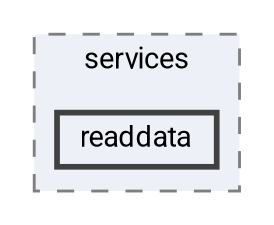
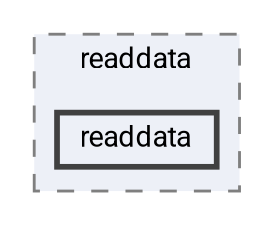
cluster "services": label "services" -> "readdata"
